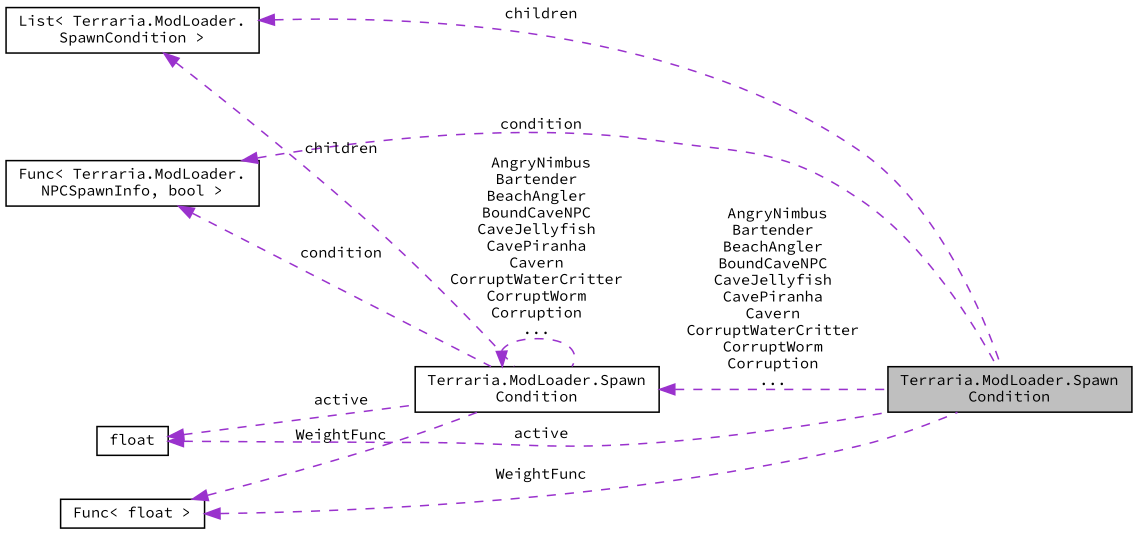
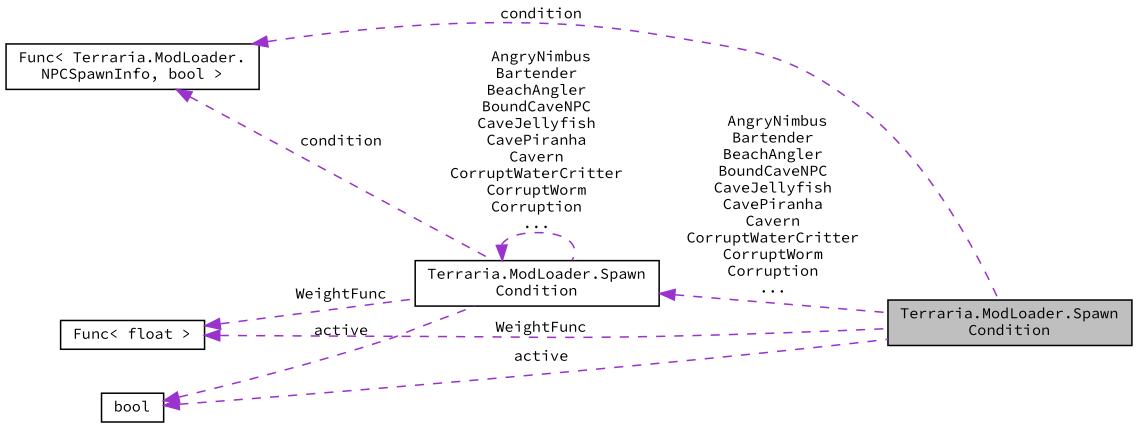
node "List< Terraria.ModLoader. SpawnCondition >": removed
node "float": label "float" -> "bool"
